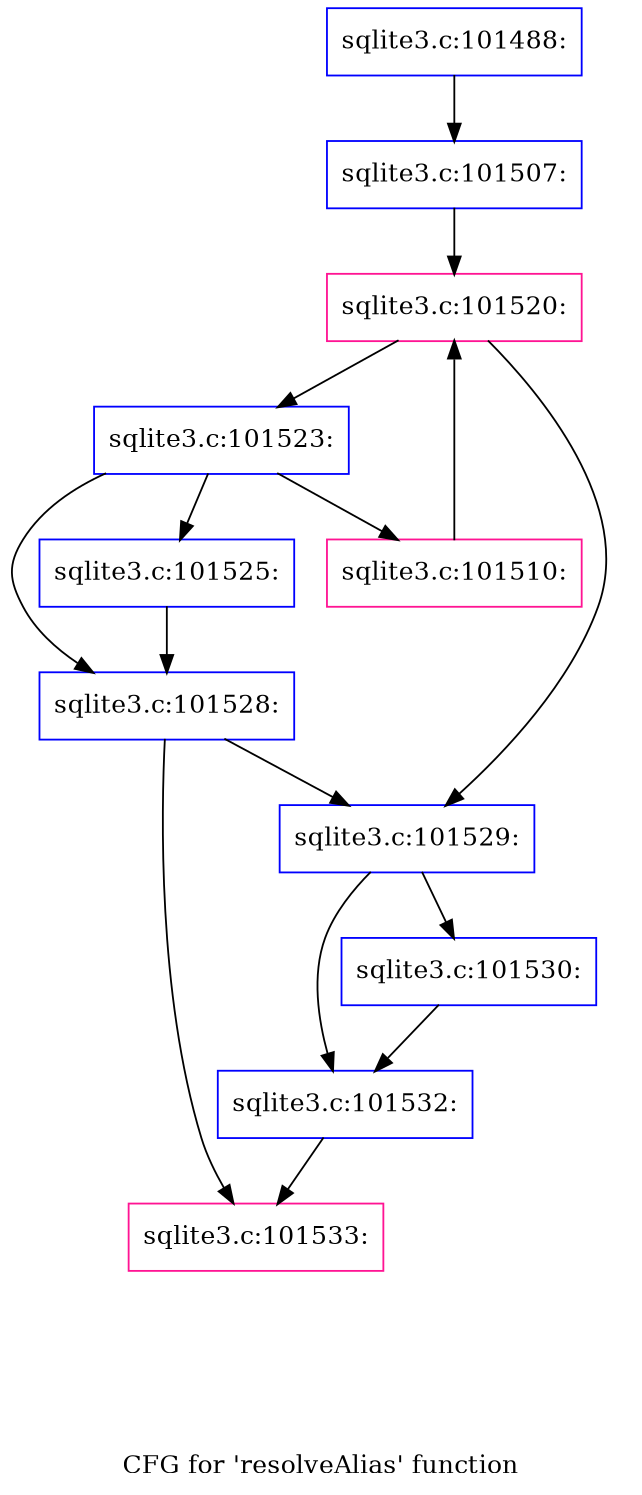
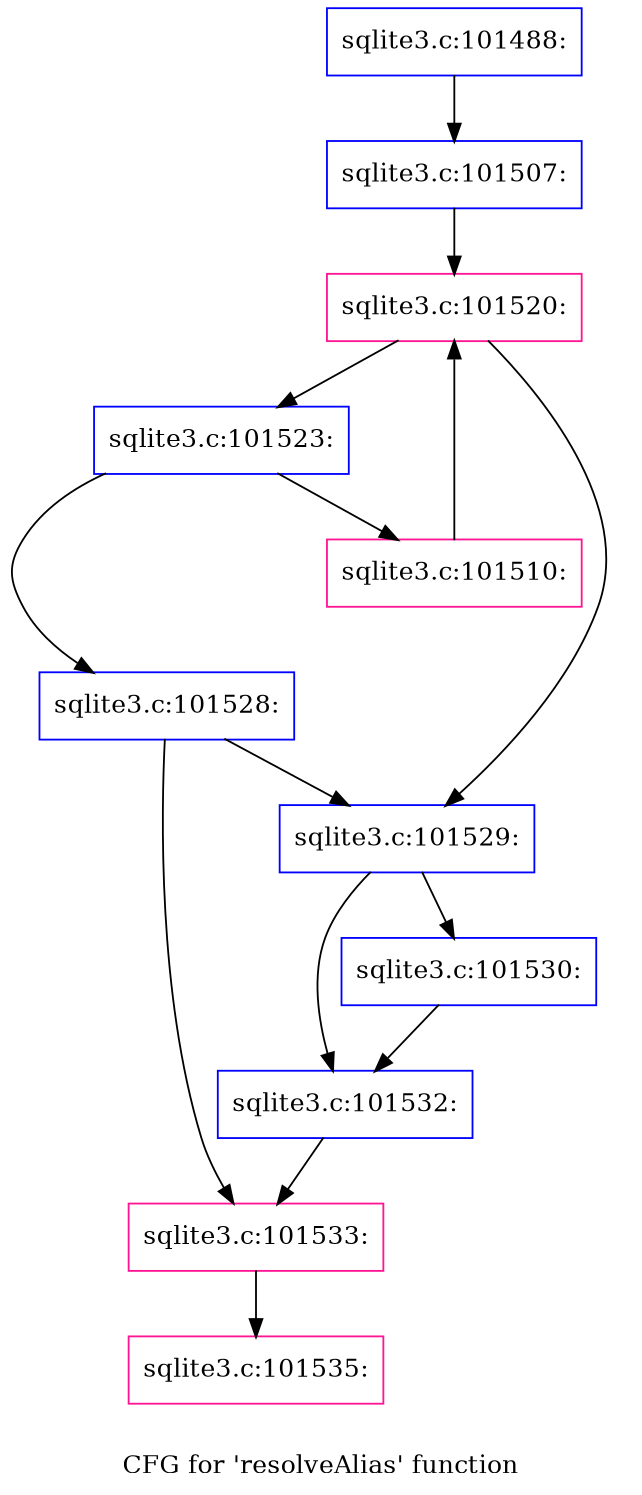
node "sqlite3.c:101525:": removed
node "sqlite3.c:101535:": added
